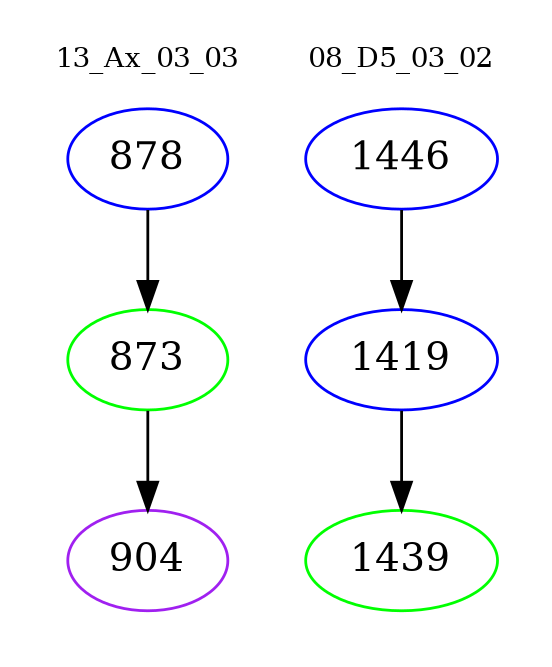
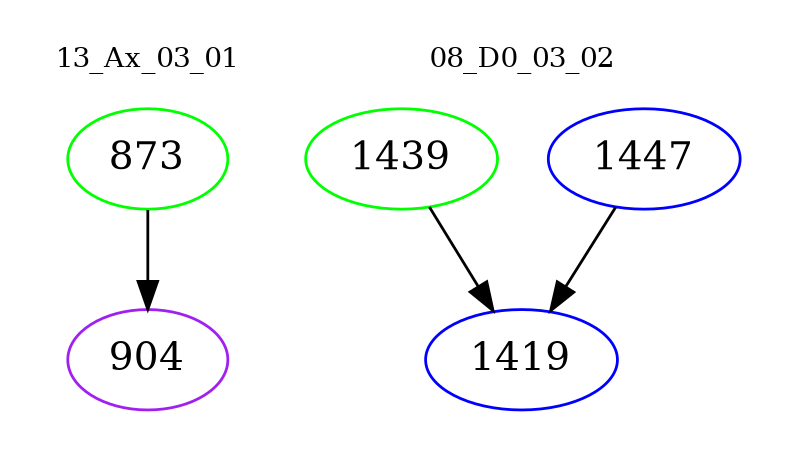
cluster "13_Ax_03_03": label "13_Ax_03_03" -> "13_Ax_03_01"
cluster "08_D5_03_02": label "08_D5_03_02" -> "08_D0_03_02"
node "878": removed
node "1446": label "1446" -> "1447"
edge "1419" -> "1439": reversed
